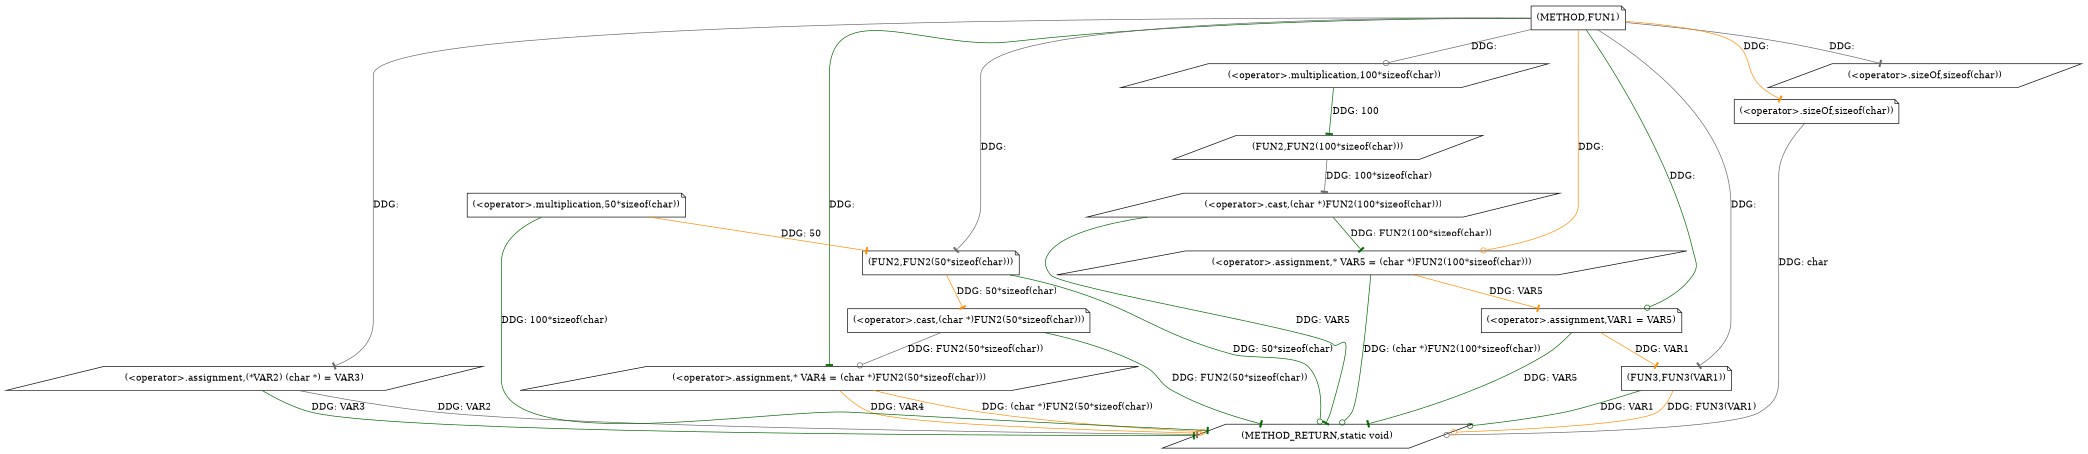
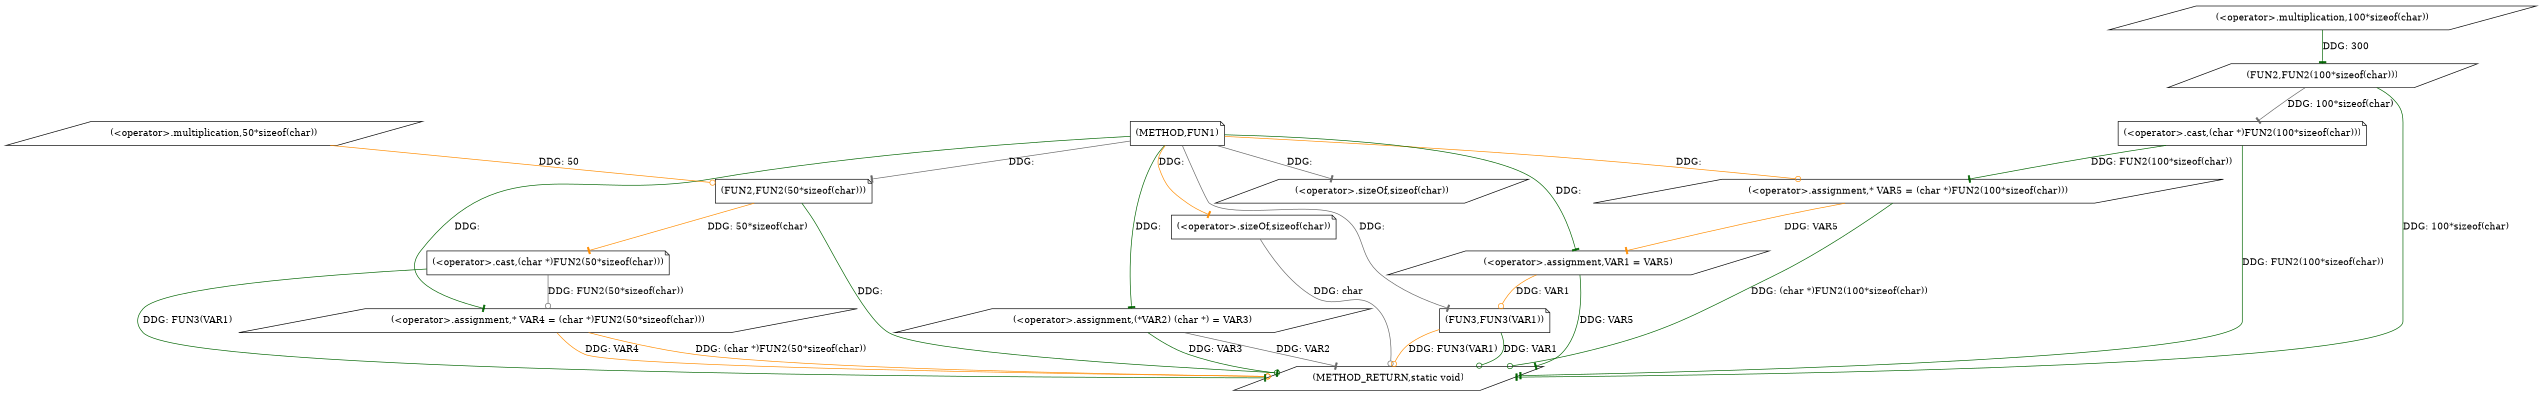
edge "(METHOD,FUN1)" -> "(<operator>.assignment,(*VAR2) (char *) = VAR3)": color gray40 -> darkgreen
edge "(METHOD,FUN1)" -> "(<operator>.multiplication,100*sizeof(char))": removed, label "DDG:"
edge "(<operator>.multiplication,100*sizeof(char))" -> "(FUN2,FUN2(100*sizeof(char)))": label "DDG: 100" -> "DDG: 300"
edge "(METHOD,FUN1)" -> "(<operator>.assignment,VAR1 = VAR5)": arrowhead odot -> tee
node "(<operator>.multiplication,50*sizeof(char))": shape note -> parallelogram
node "(<operator>.cast,(char *)FUN2(100*sizeof(char)))": shape parallelogram -> note
edge "(<operator>.multiplication,50*sizeof(char))" -> "(FUN2,FUN2(50*sizeof(char)))": arrowhead tee -> odot
edge "(<operator>.cast,(char *)FUN2(100*sizeof(char)))" -> "(METHOD_RETURN,static void)": label "DDG: VAR5" -> "DDG: FUN2(100*sizeof(char))"
node "(<operator>.assignment,VAR1 = VAR5)": shape note -> parallelogram
edge "(<operator>.assignment,VAR1 = VAR5)" -> "(FUN3,FUN3(VAR1))": arrowhead tee -> odot
edge "(FUN2,FUN2(50*sizeof(char)))" -> "(METHOD_RETURN,static void)": label "DDG: 50*sizeof(char)" -> "DDG: "
edge "(<operator>.cast,(char *)FUN2(50*sizeof(char)))" -> "(METHOD_RETURN,static void)": label "DDG: FUN2(50*sizeof(char))" -> "DDG: FUN3(VAR1)"
edge "(<operator>.multiplication,50*sizeof(char))" -> "(METHOD_RETURN,static void)": now "(FUN2,FUN2(100*sizeof(char)))" -> "(METHOD_RETURN,static void)"
